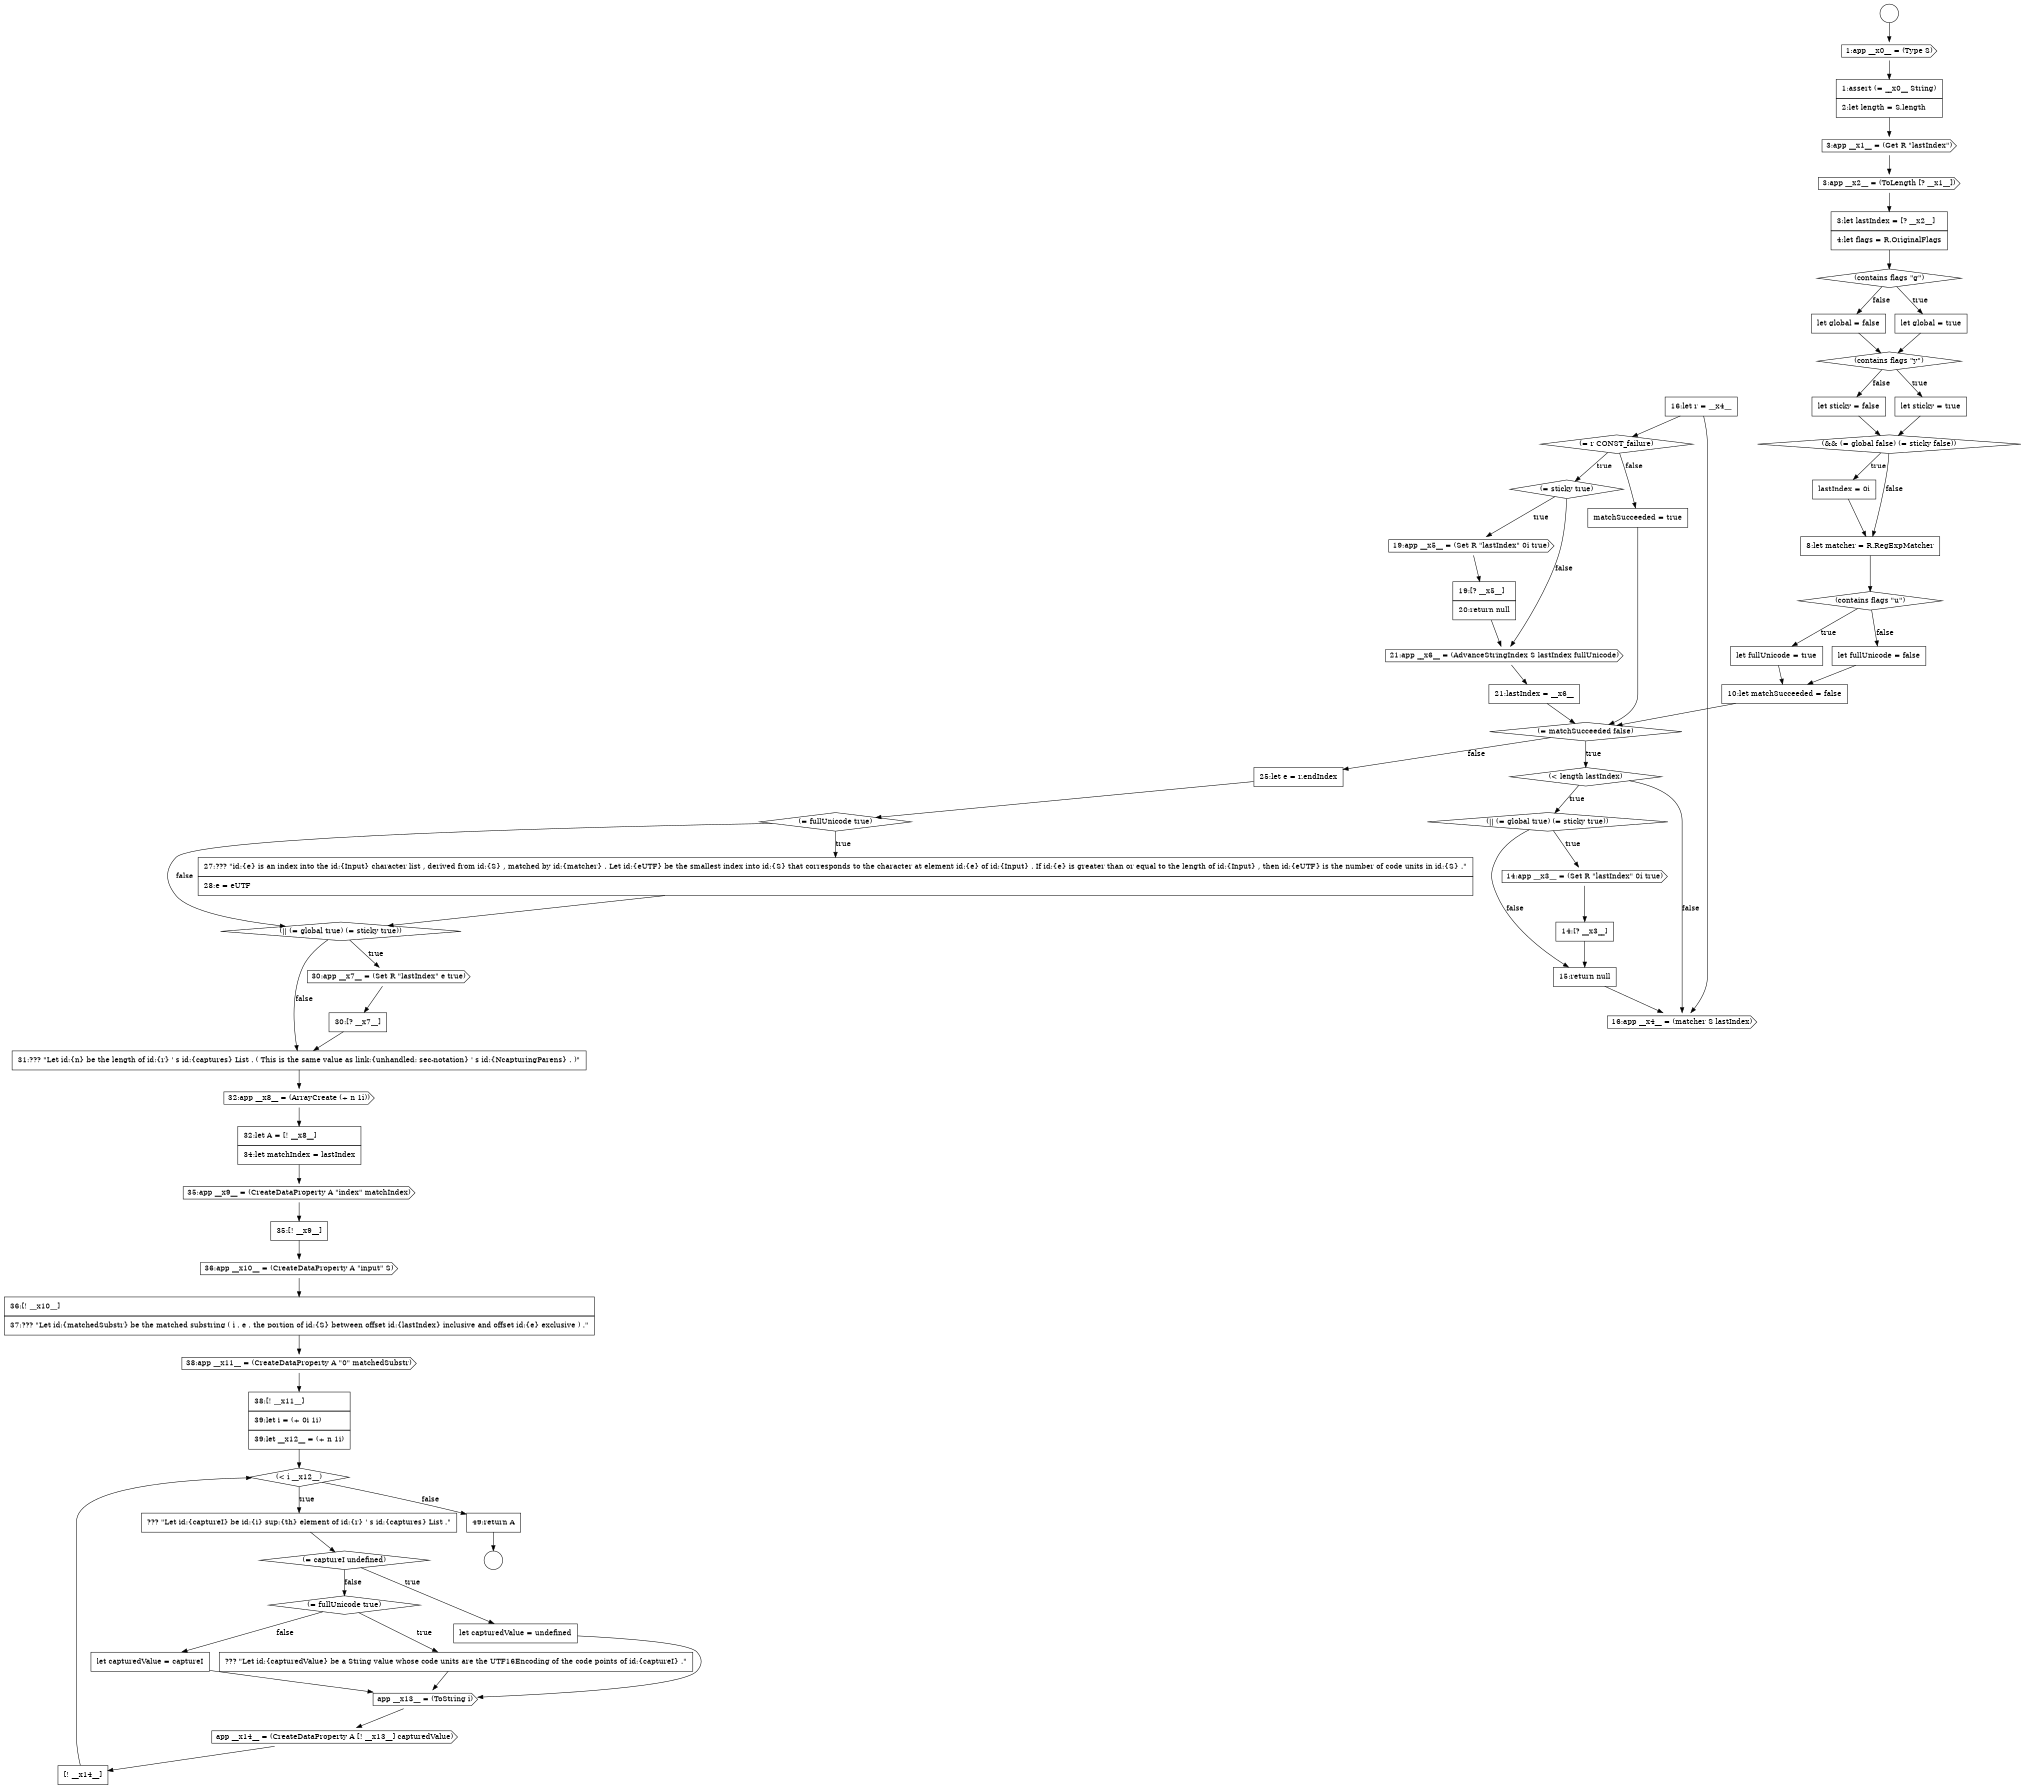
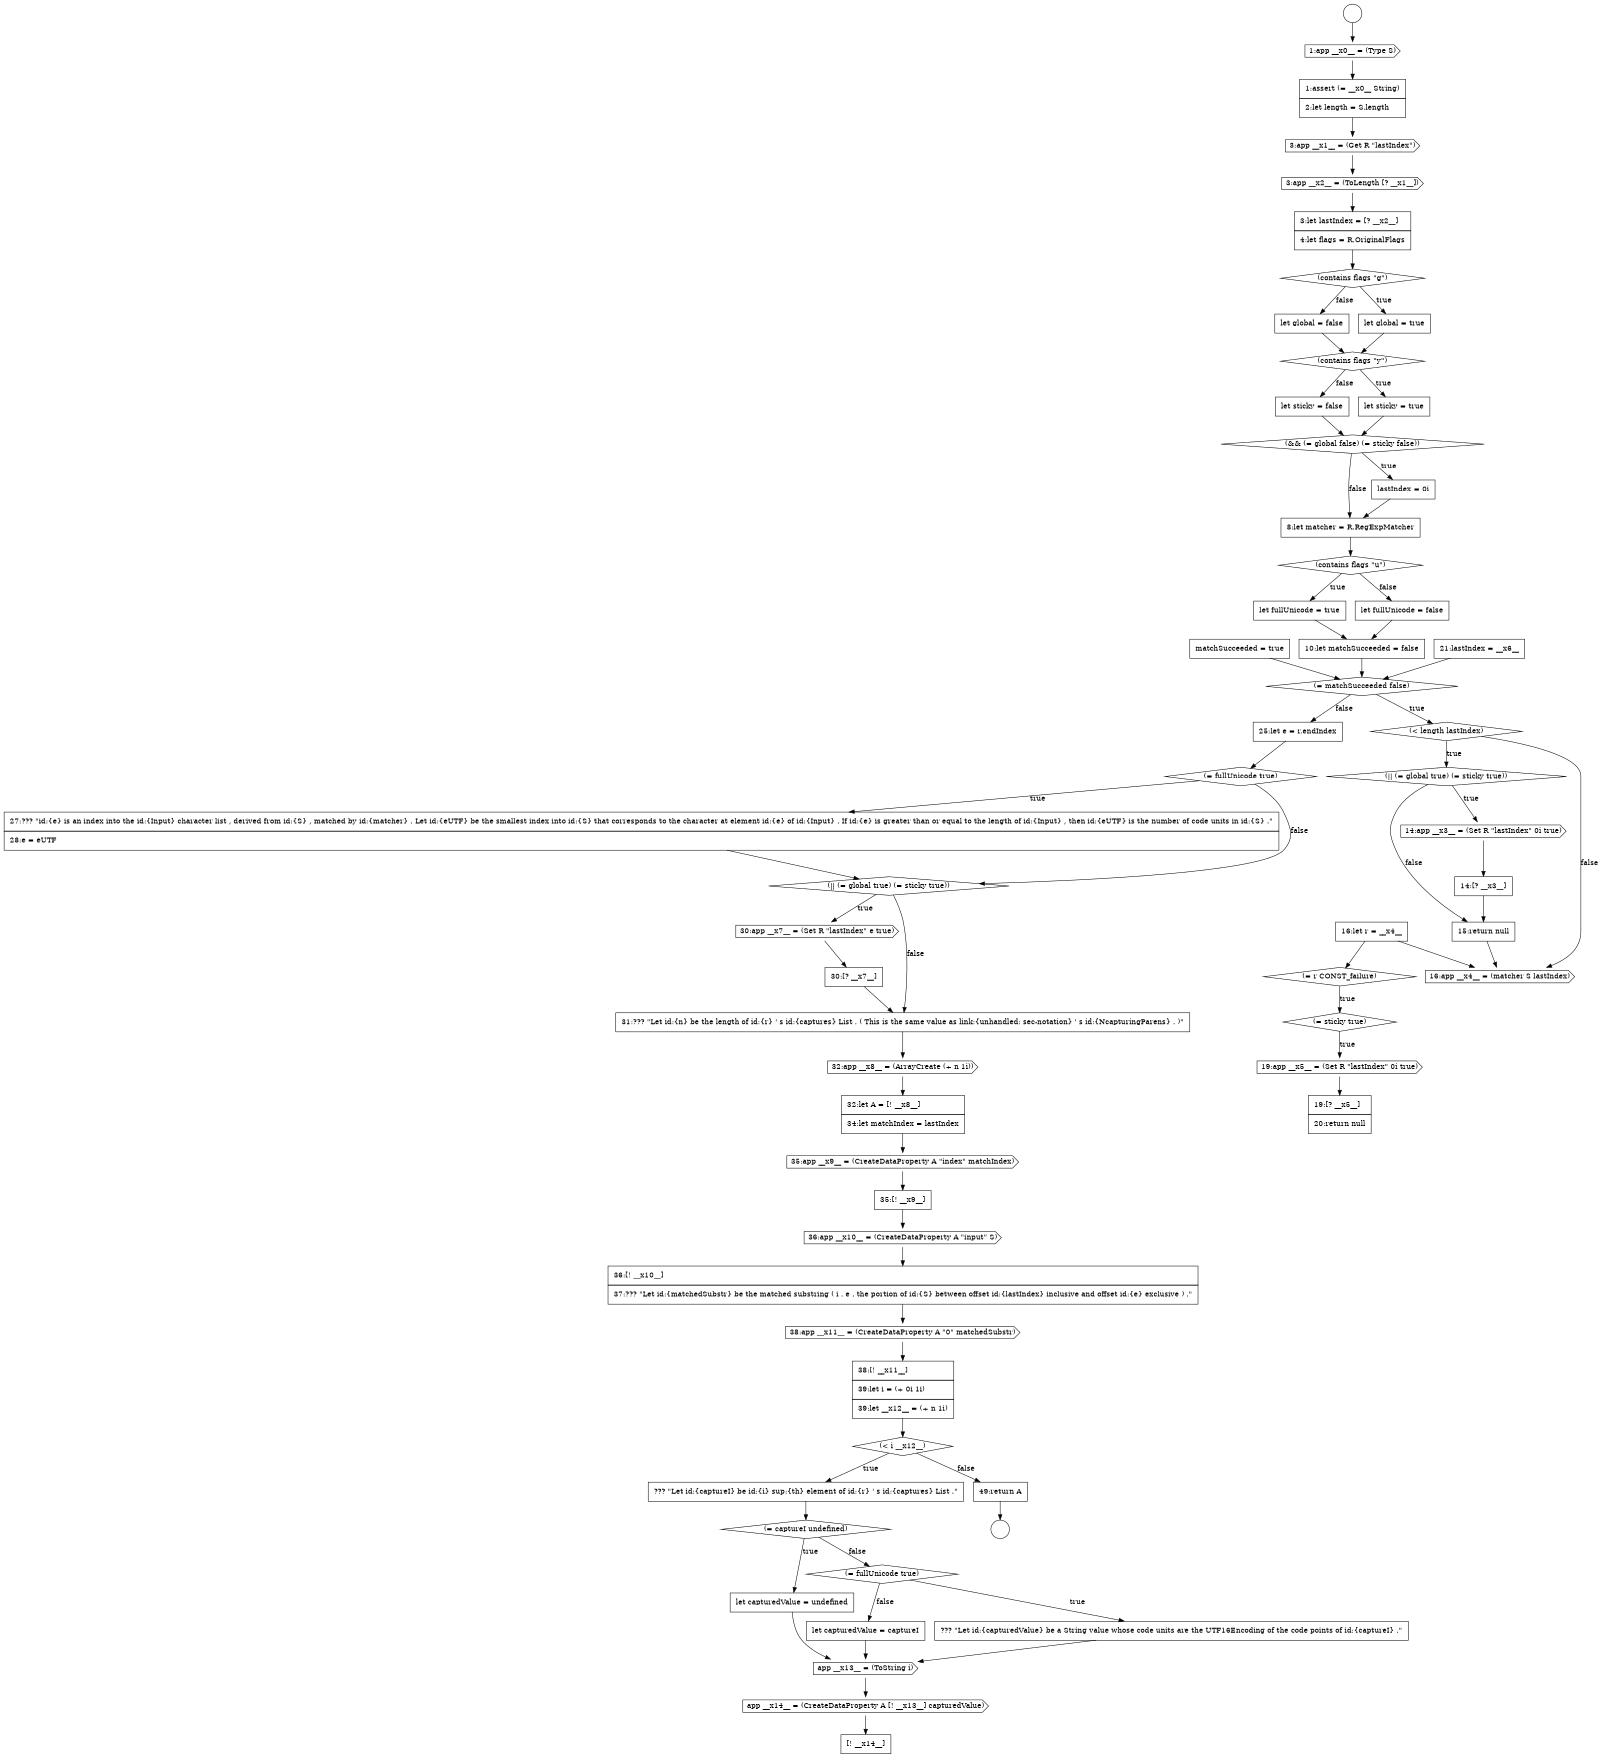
edge "(= r CONST_failure)" -> "matchSucceeded = true": removed, label "false"
node "21:app __x6__ = (AdvanceStringIndex S lastIndex fullUnicode)": removed
edge "[! __x14__]" -> "(< i __x12__)": removed
